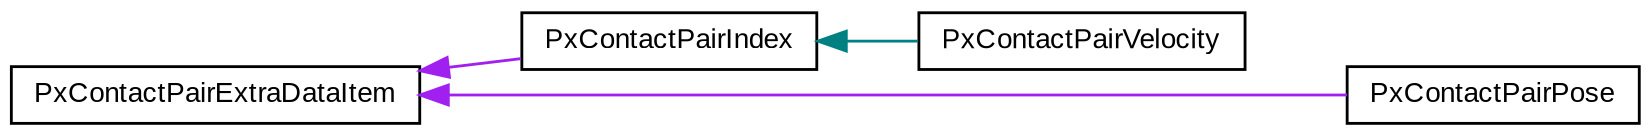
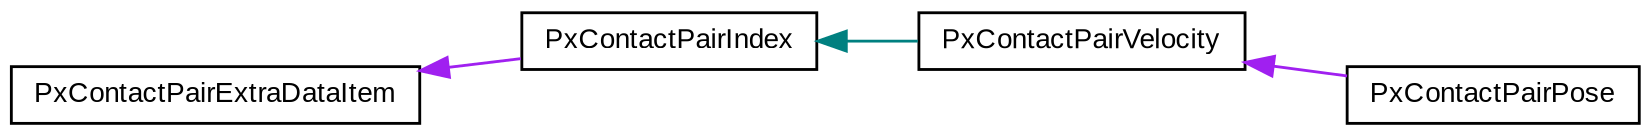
edge "PxContactPairPose" -> "PxContactPairExtraDataItem": now "PxContactPairPose" -> "PxContactPairVelocity"
